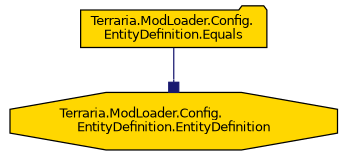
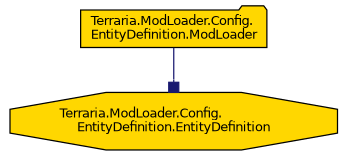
node "Terraria.ModLoader.Config. EntityDefinition.Equals": label "Terraria.ModLoader.Config. EntityDefinition.Equals" -> "Terraria.ModLoader.Config. EntityDefinition.ModLoader"
